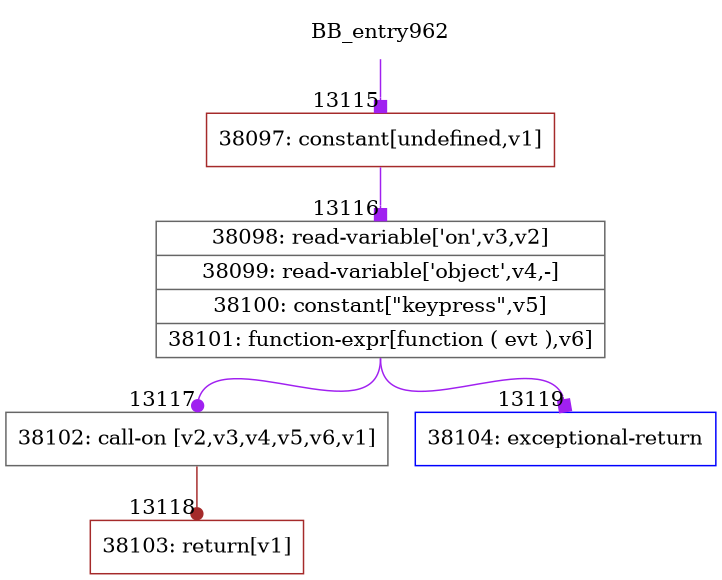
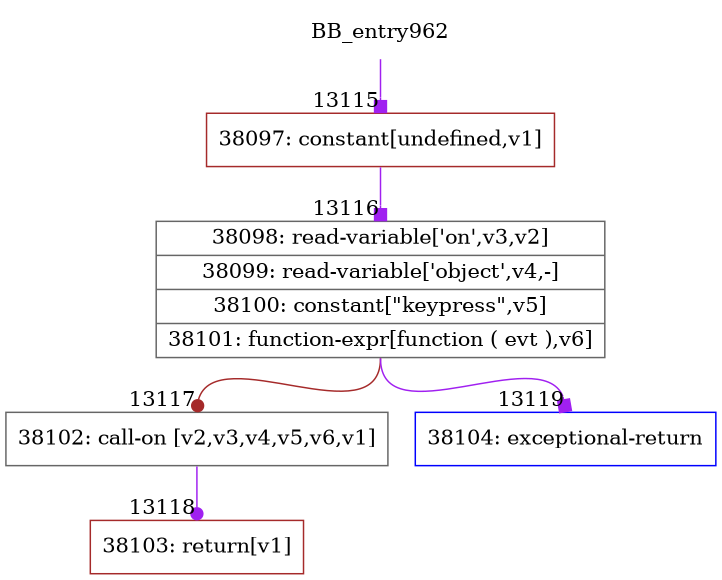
edge "38098: read-variable['on',v3,v2]" -> "38102: call-on [v2,v3,v4,v5,v6,v1]": color purple -> brown
edge "38102: call-on [v2,v3,v4,v5,v6,v1]" -> "38103: return[v1]": color brown -> purple
